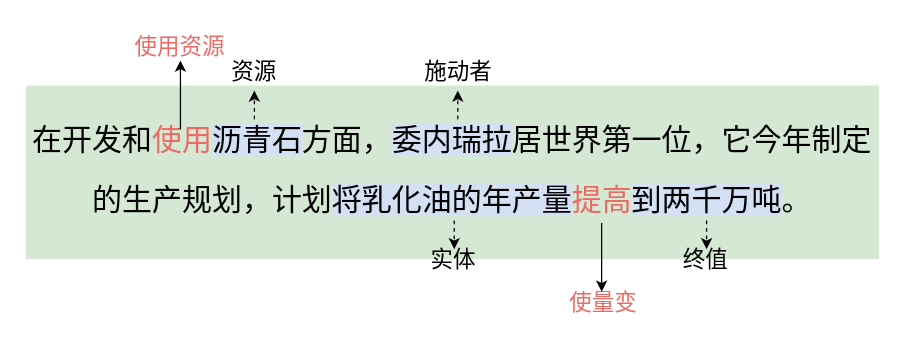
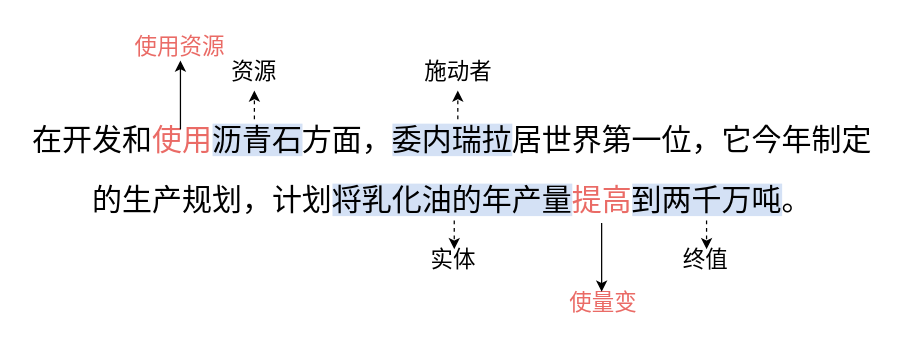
node "在开发和使用沥青石方面，委内瑞拉居世界第一位，它今年制定的生产规划，计划将乳化油的年产量提高到两千万吨。": fillcolor #d5e8d4 -> #ffffff
